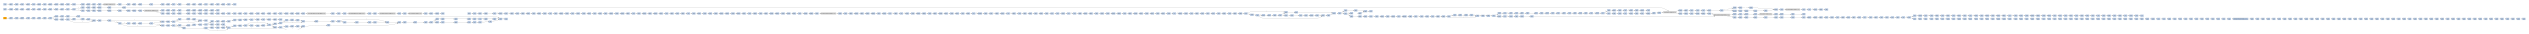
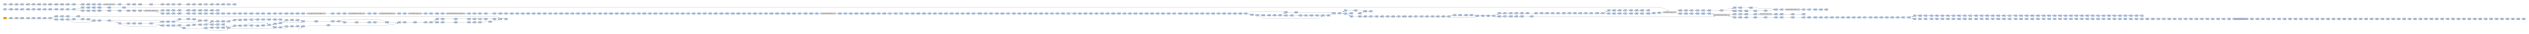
node "QUERYPERFORMANCECOUNTER-KERNEL32-DLL": added
